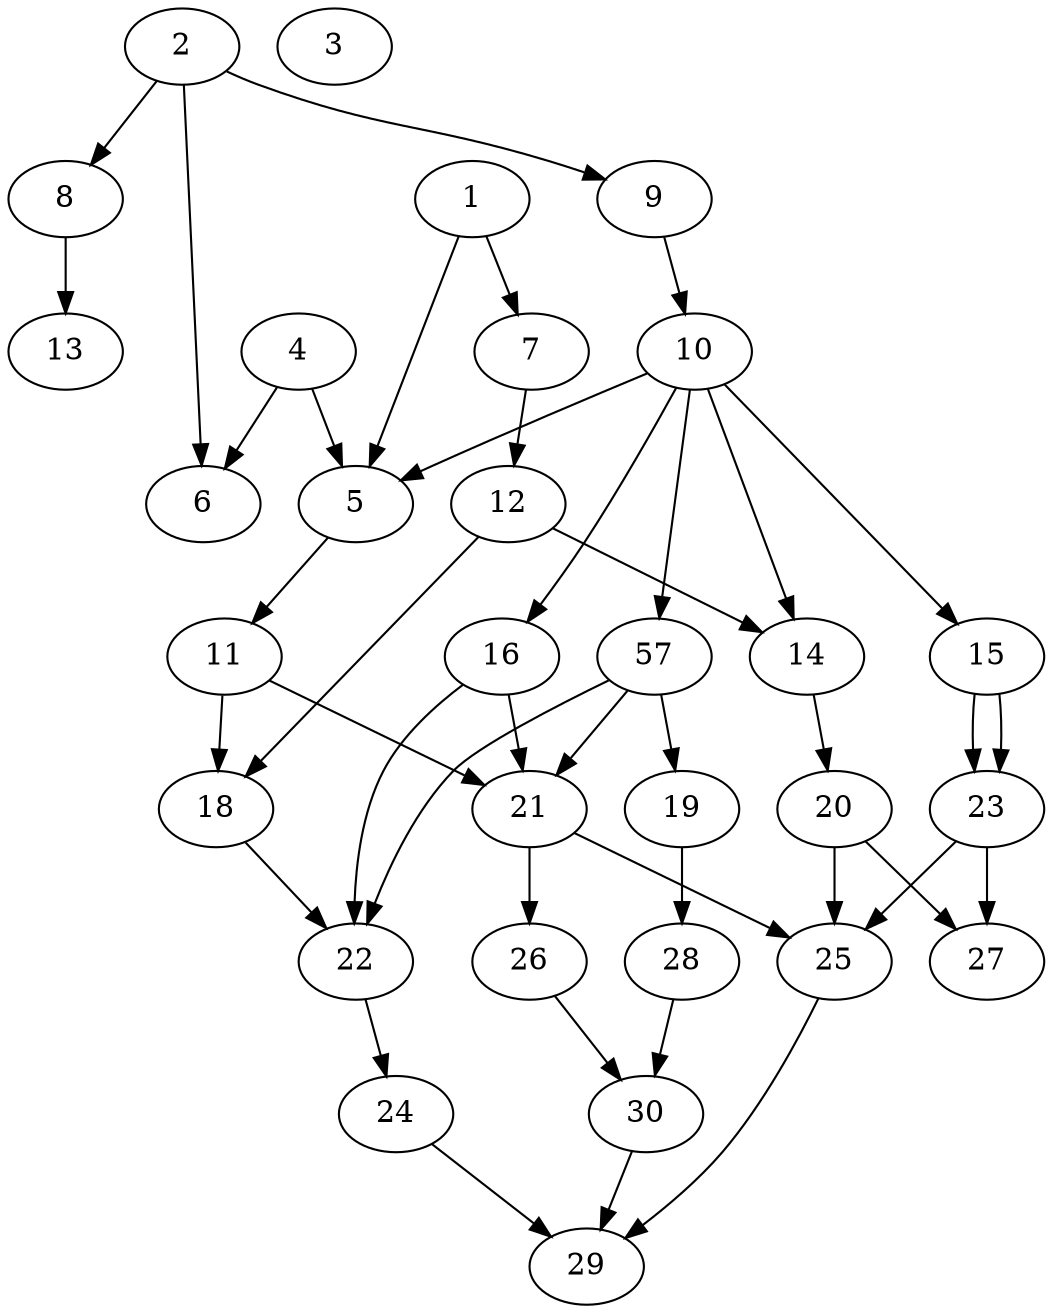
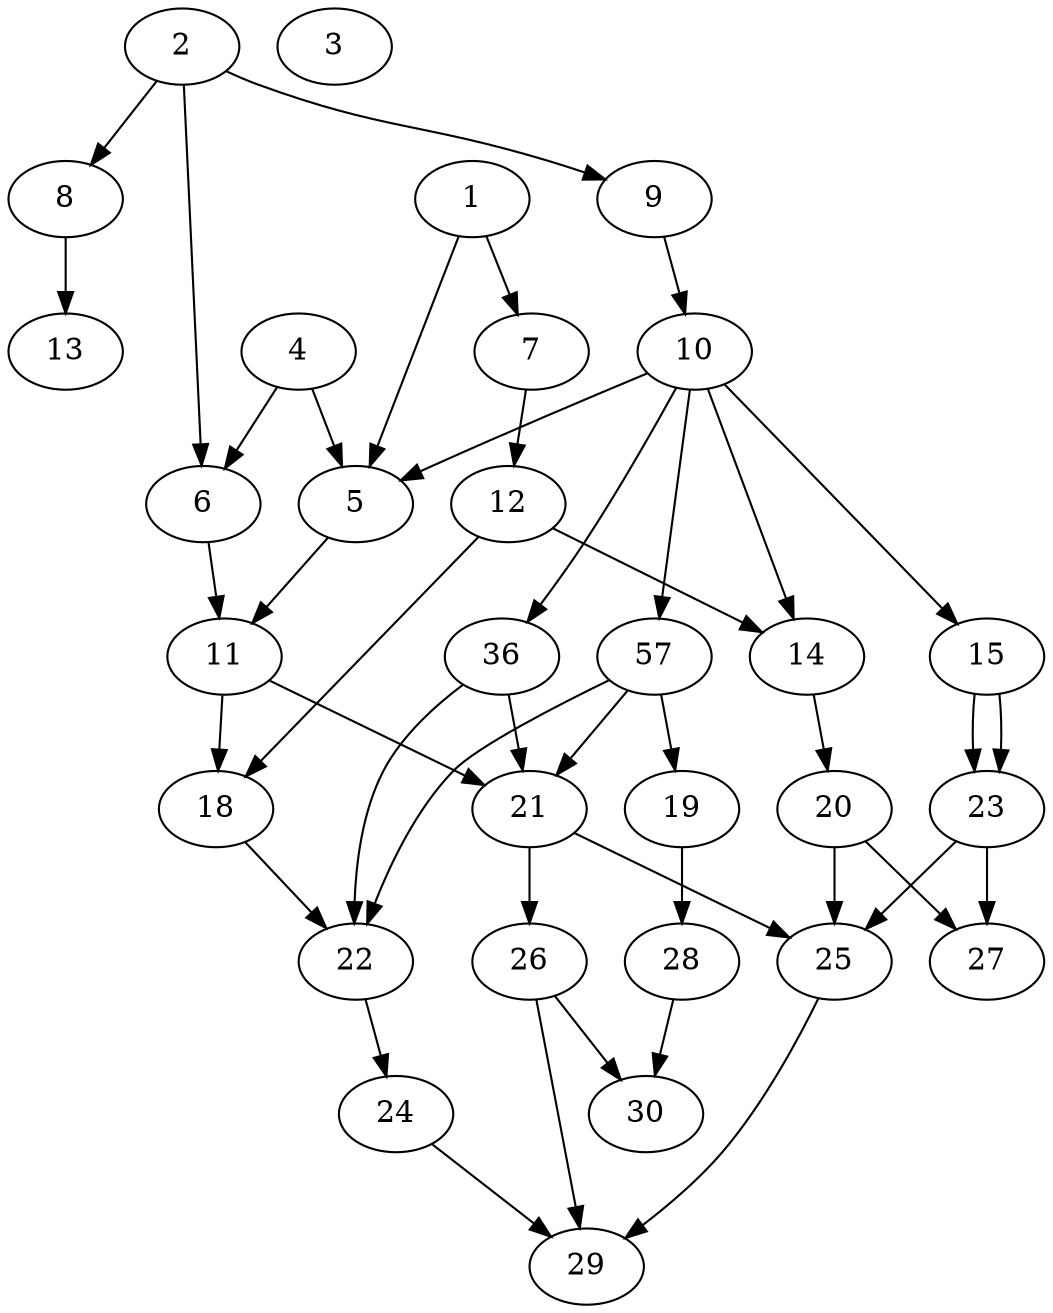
edge "6" -> "11": added
node "16": label "16" -> "36"
edge "30" -> "29": now "26" -> "29"
